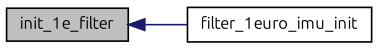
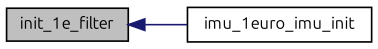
node "filter_1euro_imu_init": label "filter_1euro_imu_init" -> "imu_1euro_imu_init"
